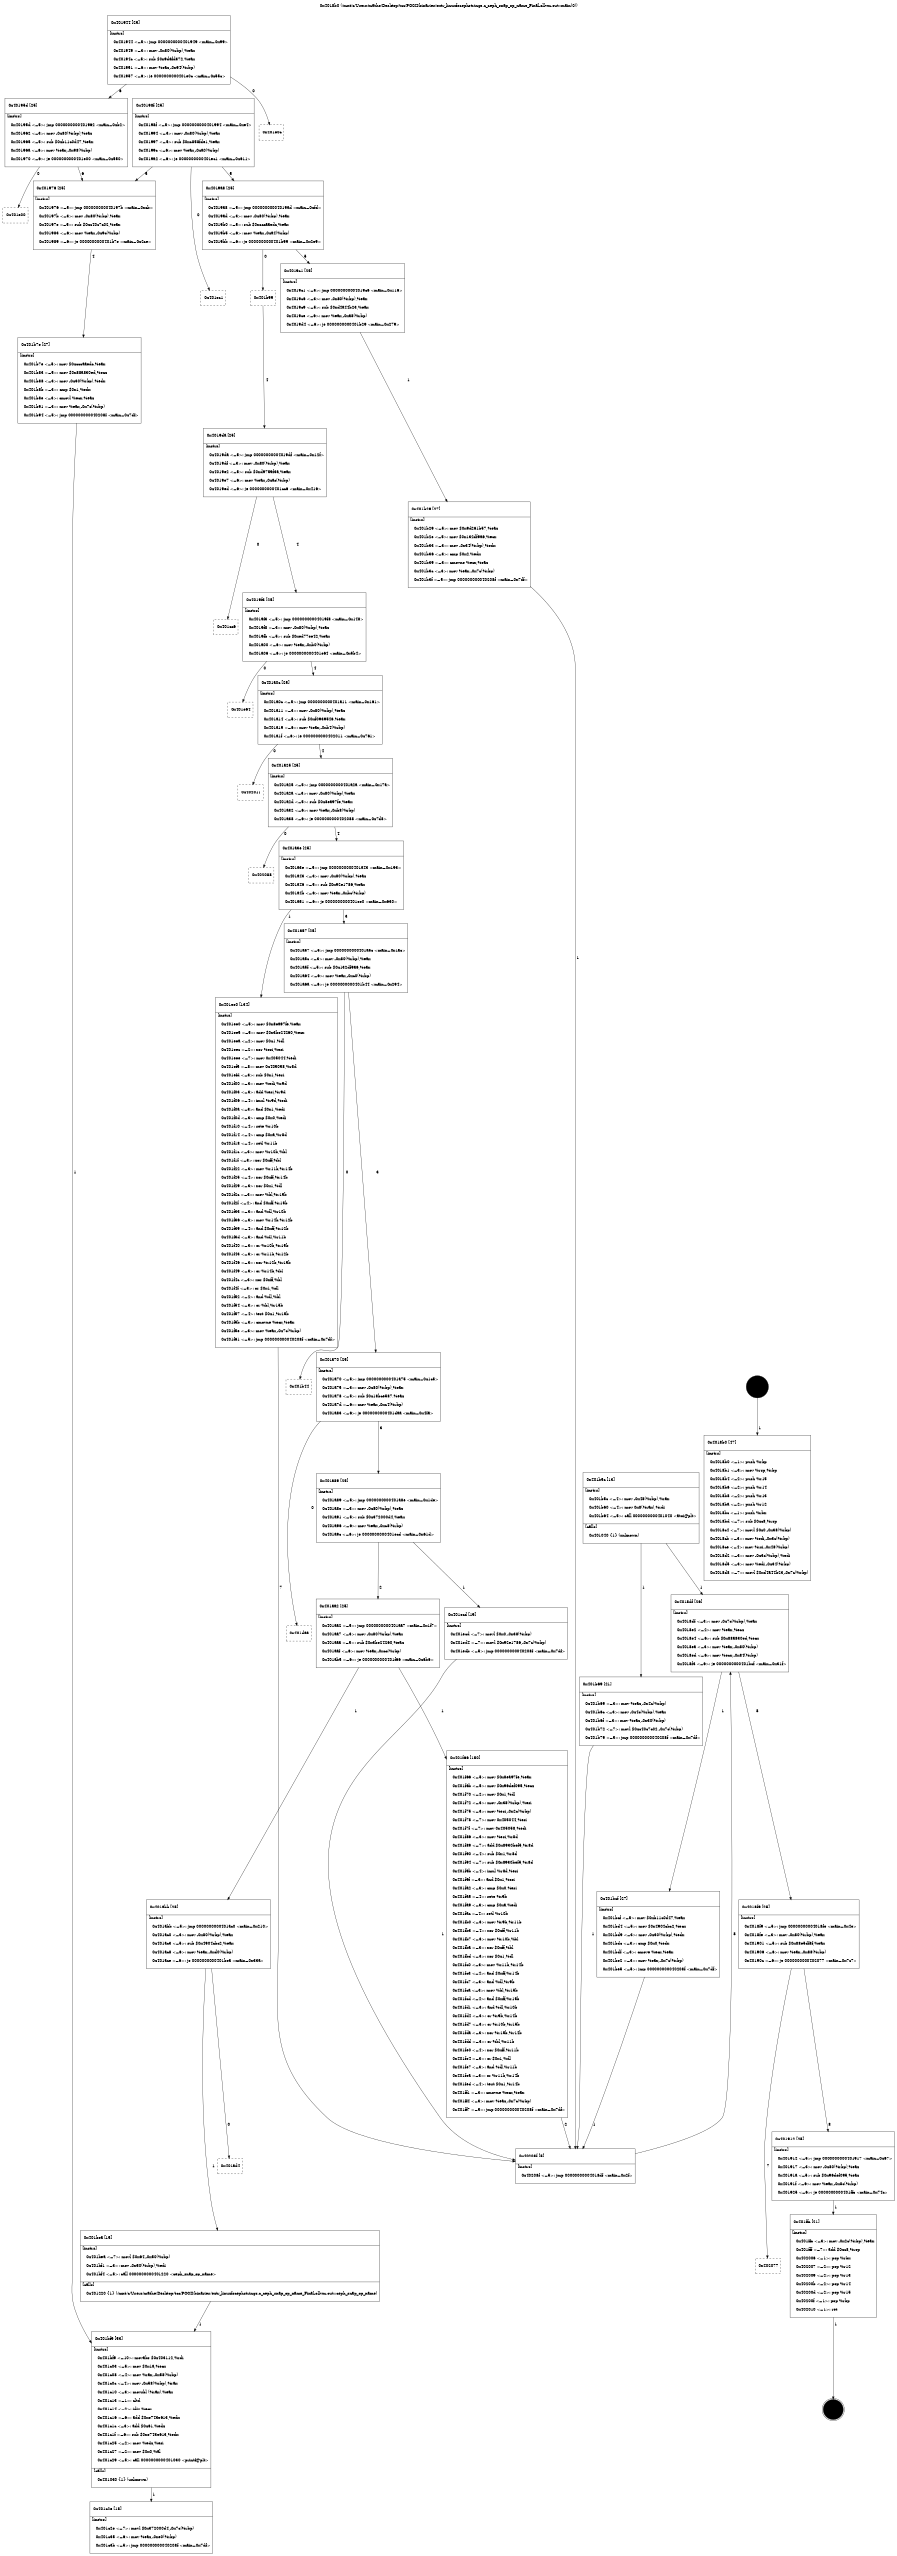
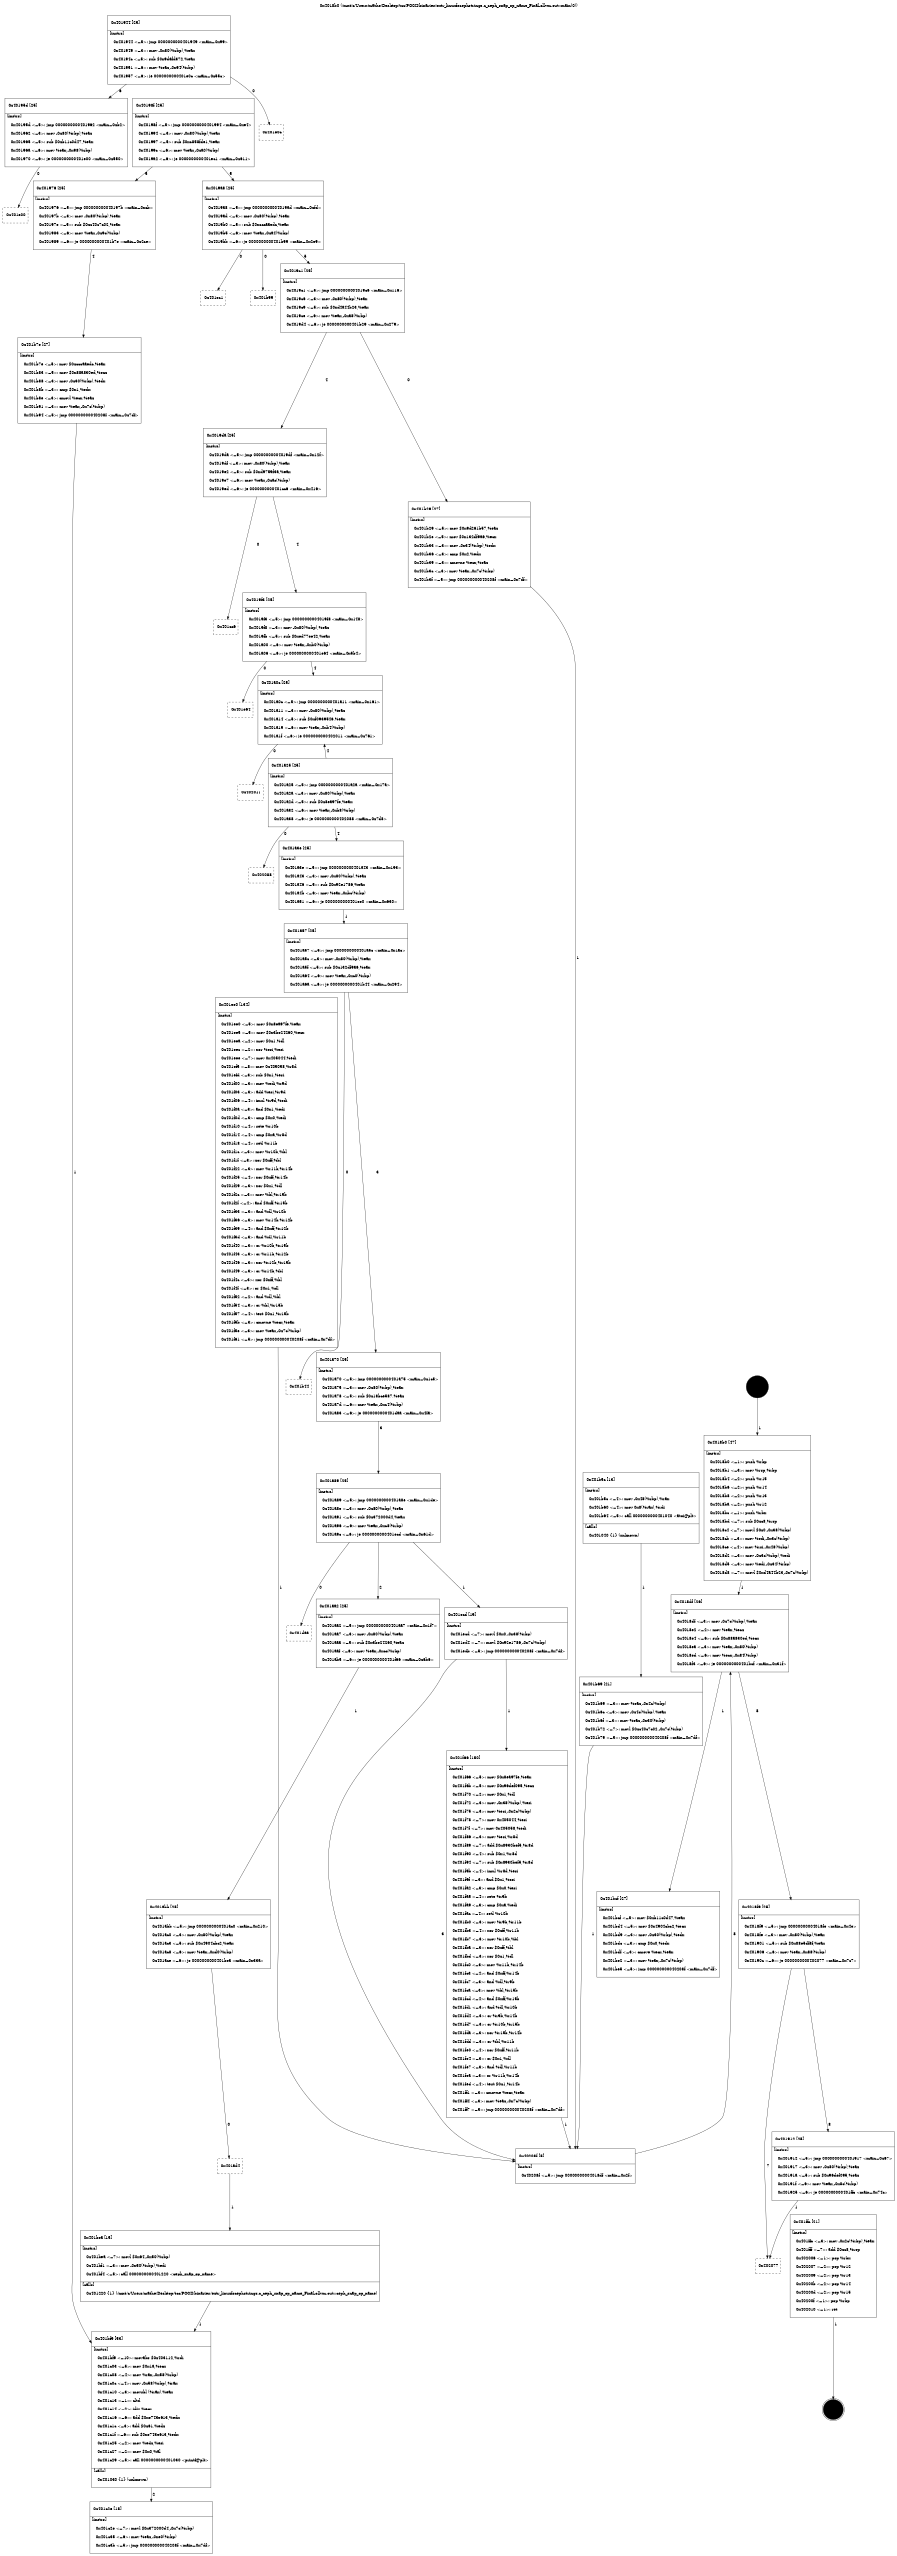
edge "0x40195d [25]" -> "0x401976 [25]": removed, label "6"
edge "0x40198f [25]" -> "0x401ec1": now "0x4019a8 [25]" -> "0x401ec1"
edge "0x401b99" -> "0x4019da [25]": now "0x4019c1 [25]" -> "0x4019da [25]"
edge "0x4019c1 [25]" -> "0x401b29 [27]": label " 1" -> " 0"
edge "0x401a0c [25]" -> "0x401a25 [25]": reversed
edge "0x401a3e [25]" -> "0x401a57 [25]": label " 3" -> " 1"
edge "0x401a3e [25]" -> "0x401ee0 [134]": removed, label "1"
edge "0x401a70 [25]" -> "0x401daa": now "0x401a89 [25]" -> "0x401daa"
edge "0x401b5c [13]" -> "0x4018df [26]": now "0x4018b0 [47]" -> "0x4018df [26]"
edge "0x401ee0 [134]" -> "0x40208f [5]": label " 7" -> " 1"
edge "0x401aa2 [25]" -> "0x401f66 [150]": now "0x401ecd [19]" -> "0x401f66 [150]"
edge "0x401ecd [19]" -> "0x40208f [5]": label " 1" -> " 3"
edge "0x401bcf [27]" -> "0x40208f [5]": removed, label "1"
edge "0x401abb [25]" -> "0x401bea [15]": now "0x401ad4" -> "0x401bea [15]"
edge "0x401f66 [150]" -> "0x40208f [5]": label " 2" -> " 1"
edge "0x401912 [25]" -> "0x401ffc [21]": now "0x401912 [25]" -> "0x402077"
edge "0x401bf9 [53]" -> "0x401c2e [18]": label " 1" -> " 2"
